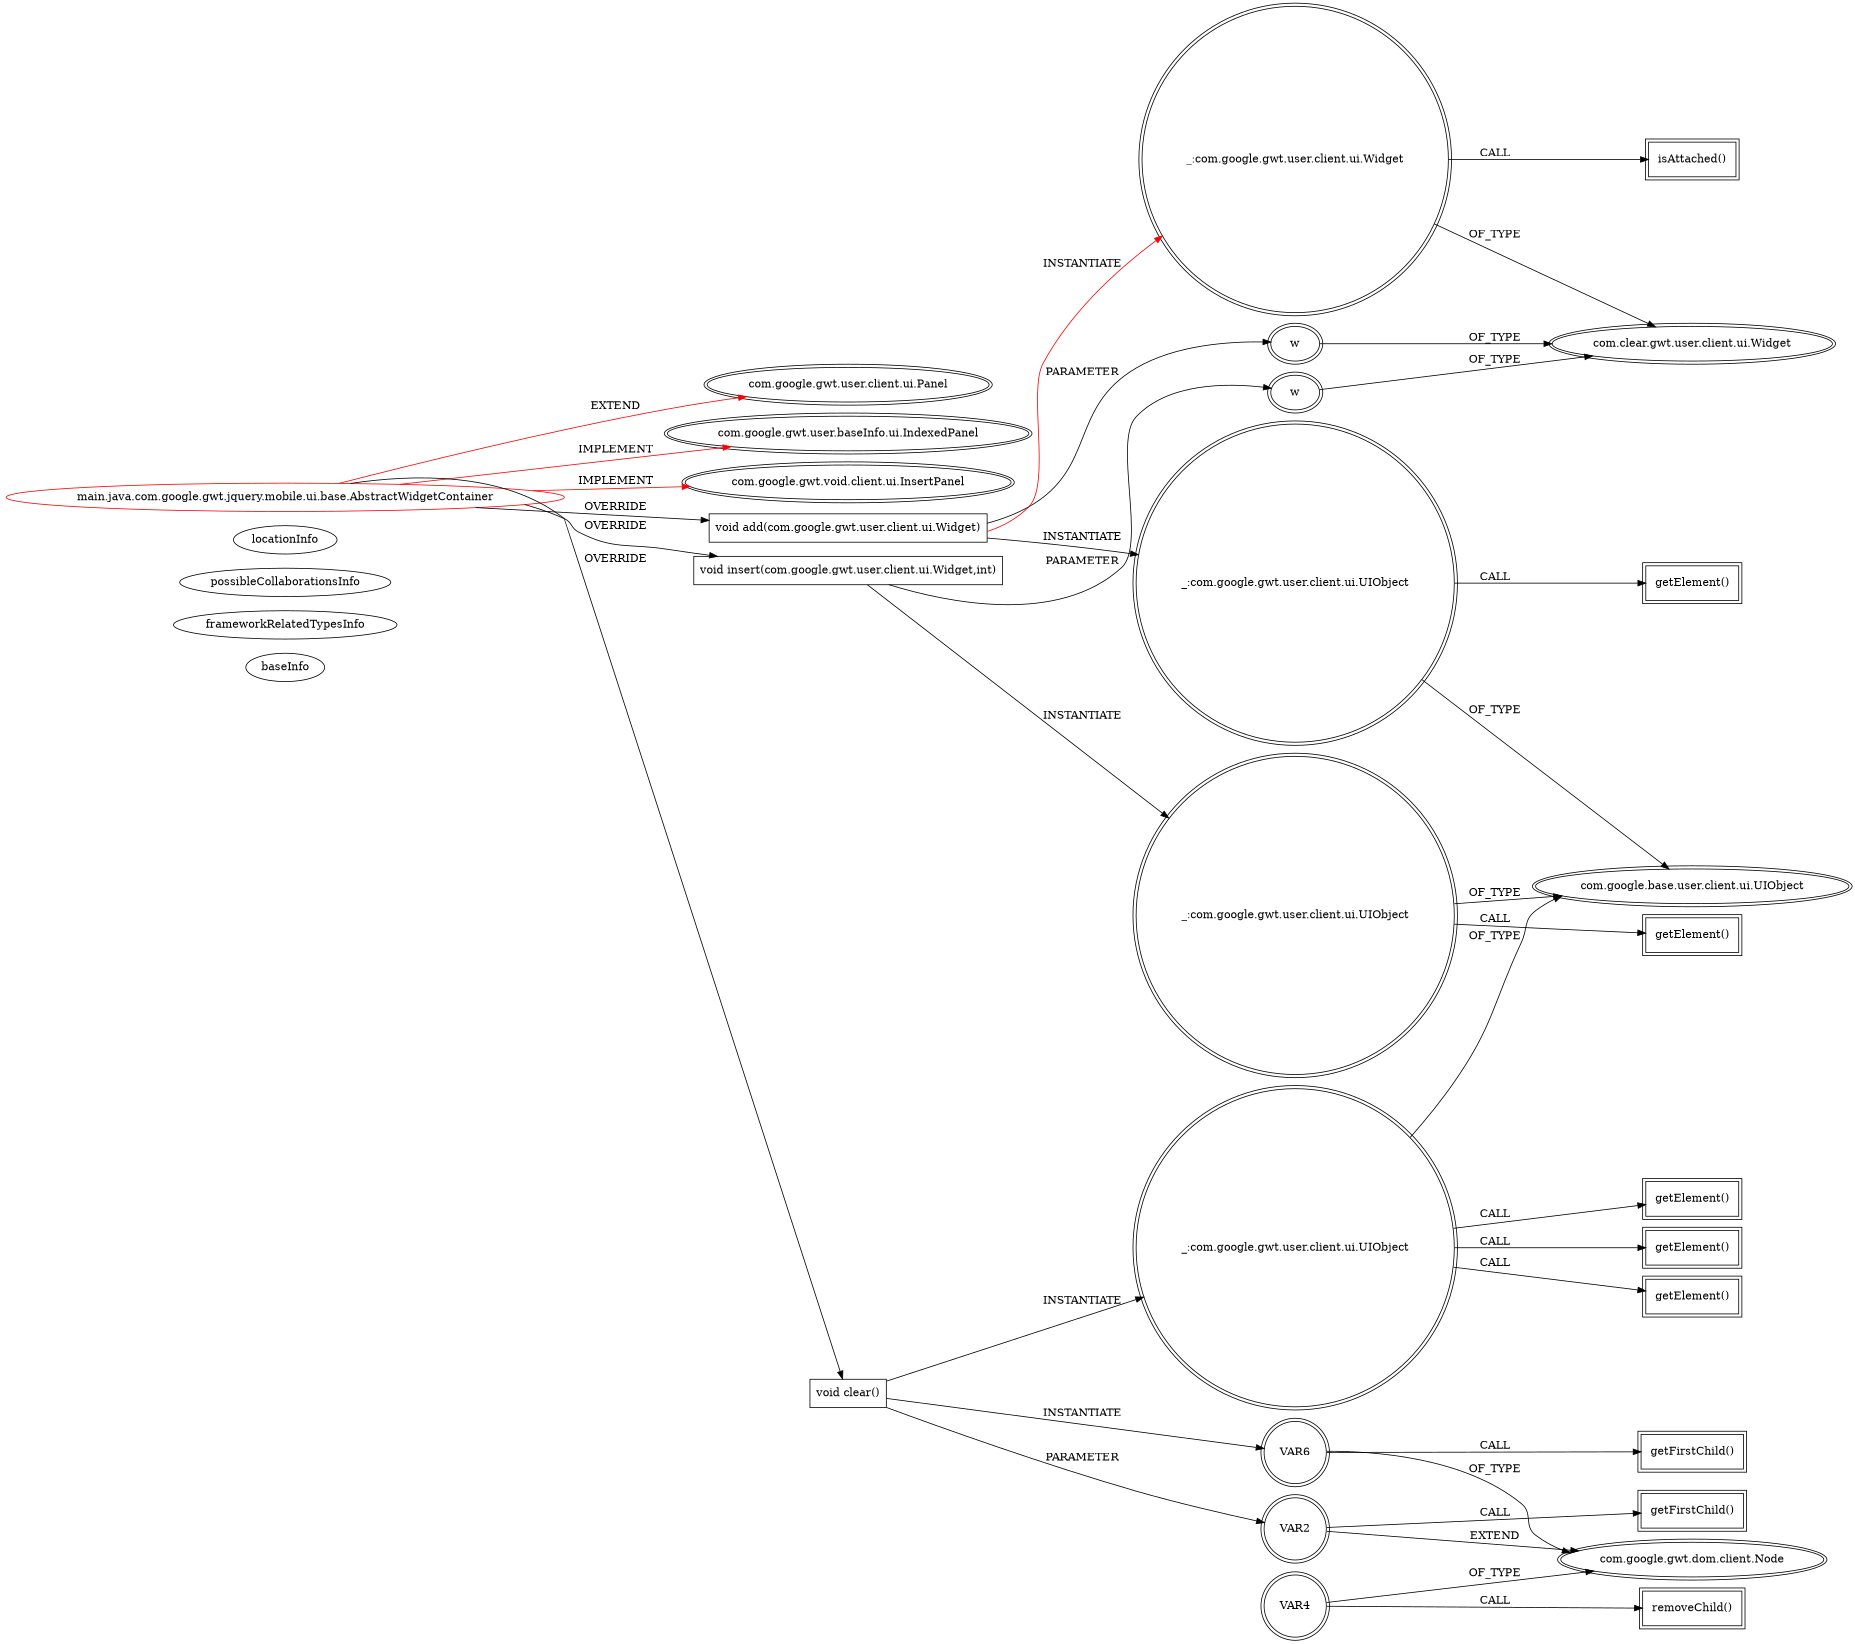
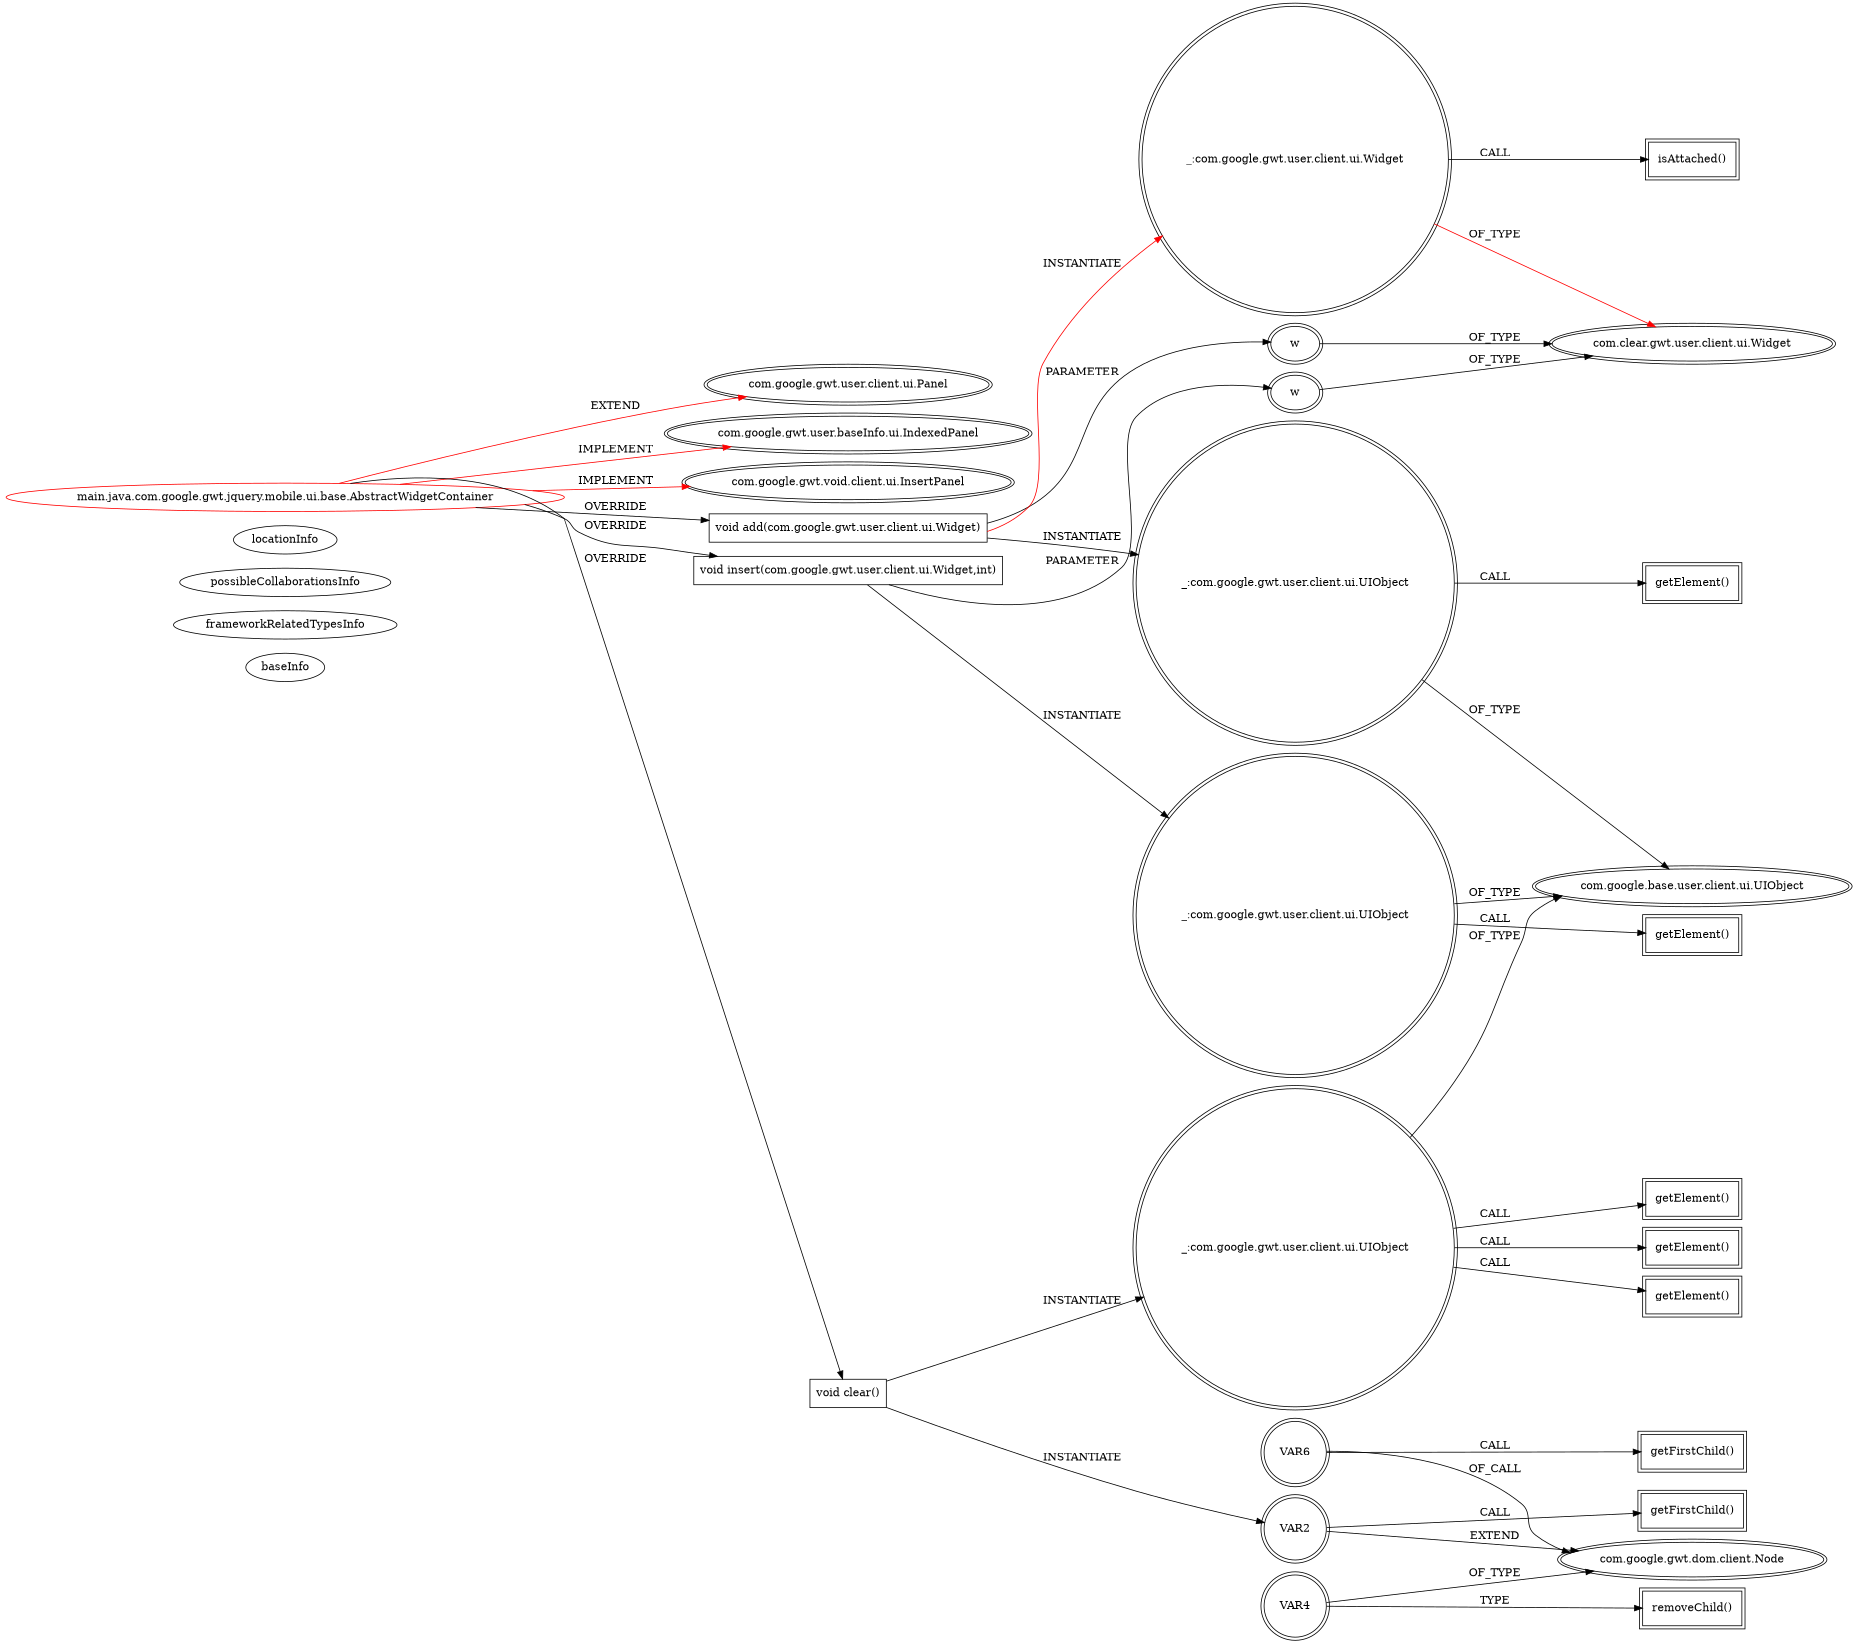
edge "_:com.google.gwt.user.client.ui.Widget" -> "com.clear.gwt.user.client.ui.Widget": color black -> red
edge "void clear()" -> "VAR6": removed, label "INSTANTIATE"
edge "void clear()" -> "VAR2": label "PARAMETER" -> "INSTANTIATE"
edge "VAR6" -> "com.google.gwt.dom.client.Node": label "OF_TYPE" -> "OF_CALL"
edge "VAR4" -> "removeChild()": label "CALL" -> "TYPE"
